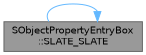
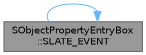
node "SObjectPropertyEntryBox ::SLATE_SLATE": label "SObjectPropertyEntryBox ::SLATE_SLATE" -> "SObjectPropertyEntryBox ::SLATE_EVENT"
